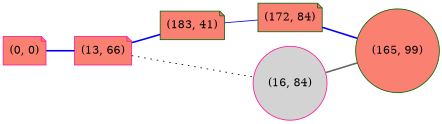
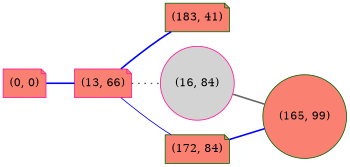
edge "(172, 84)" -- "(183, 41)": now "(172, 84)" -- "(13, 66)"
